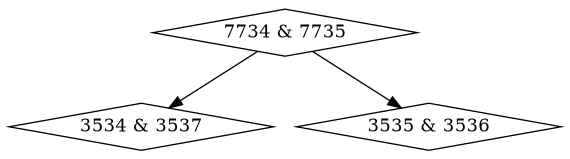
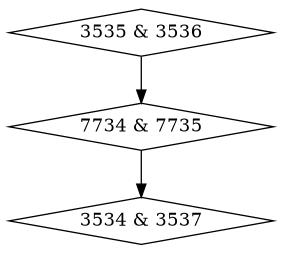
edge "7734 & 7735" -> "3535 & 3536": reversed
